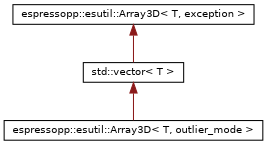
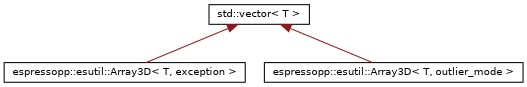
edge "std::vector< T >" -> "espressopp::esutil::Array3D< T, exception >": reversed
